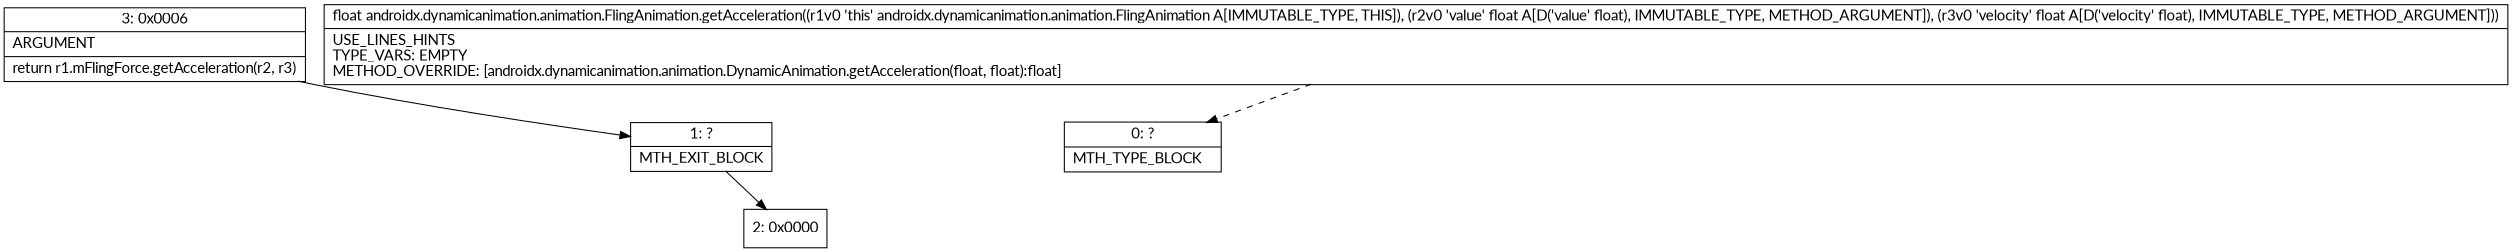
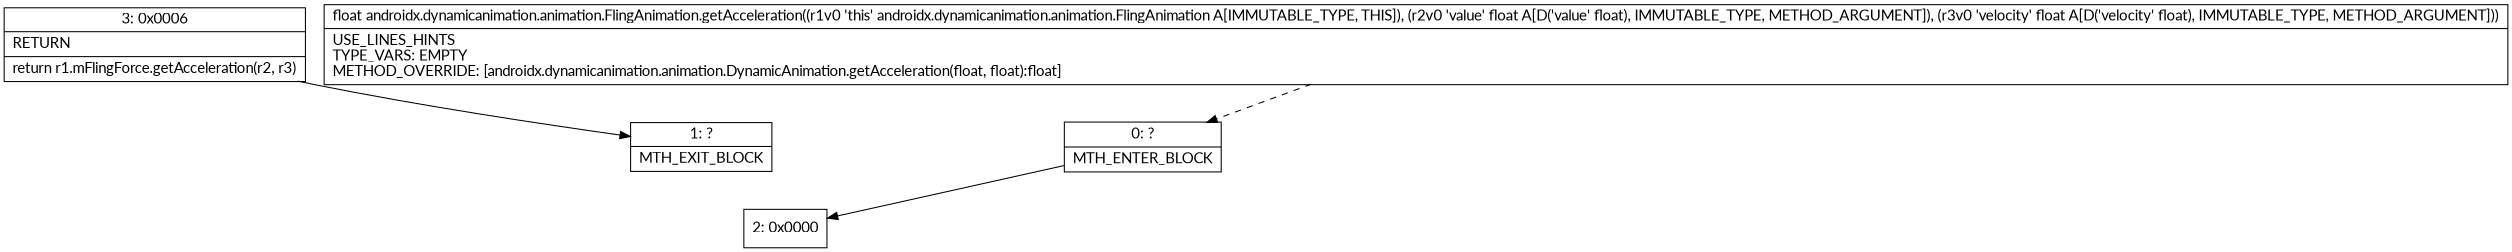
node "3: 0x0006": text "ARGUMENT" -> "RETURN"
node "0: ?": text "MTH_TYPE_BLOCK" -> "MTH_ENTER_BLOCK"
edge "1: ?" -> "2: 0x0000": now "0: ?" -> "2: 0x0000"
